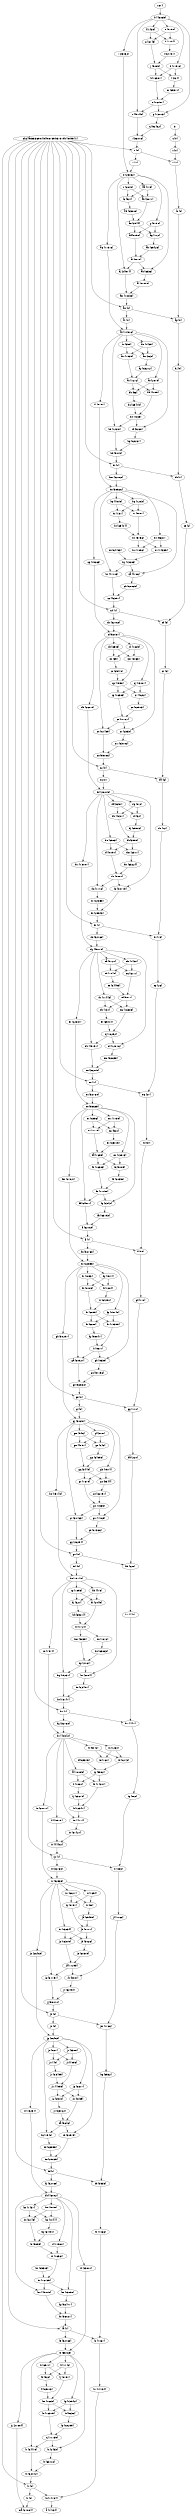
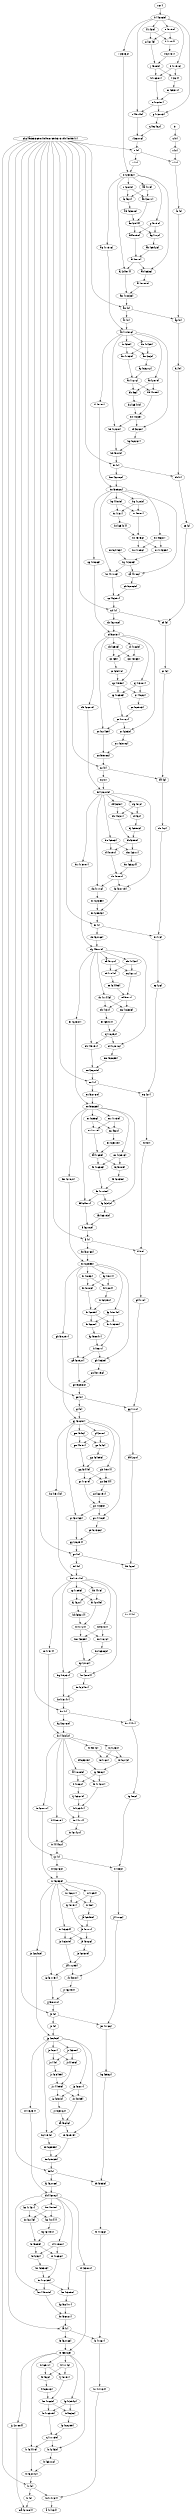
node "hf [3787]": added
node "kt [232]": added
